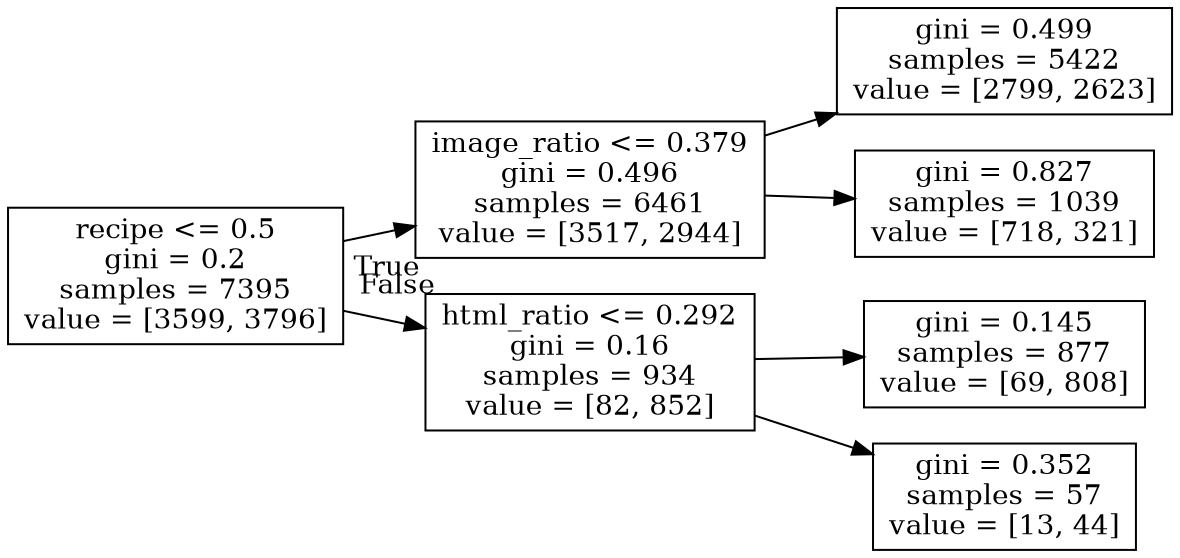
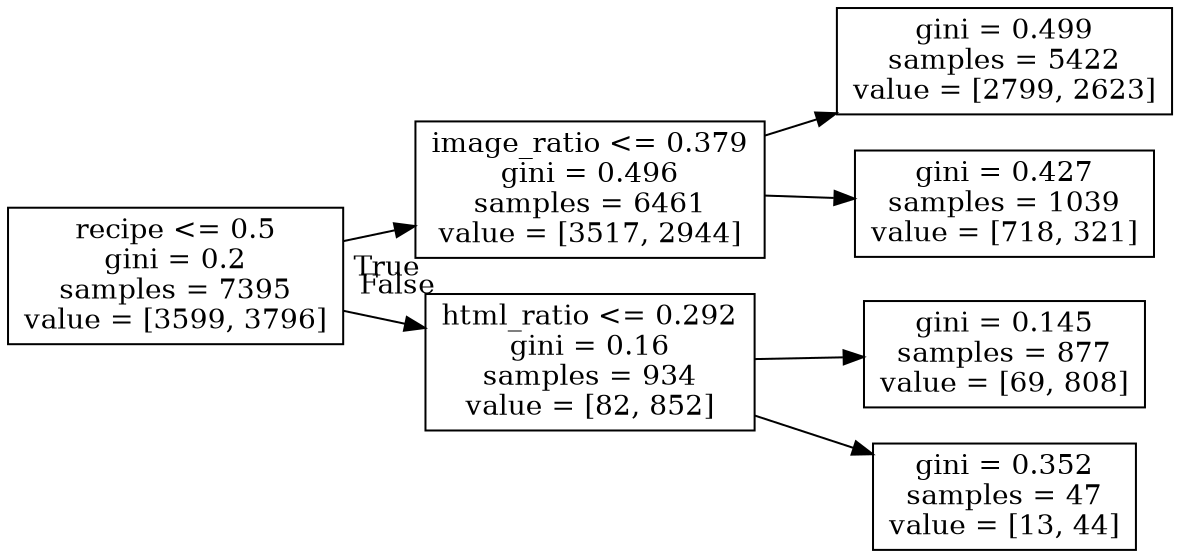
node "gini = 0.827 samples = 1039 value = [718, 321]": label "gini = 0.827 samples = 1039 value = [718, 321]" -> "gini = 0.427 samples = 1039 value = [718, 321]"
node "gini = 0.352 samples = 57 value = [13, 44]": label "gini = 0.352 samples = 57 value = [13, 44]" -> "gini = 0.352 samples = 47 value = [13, 44]"
